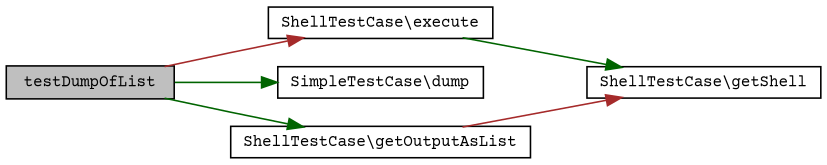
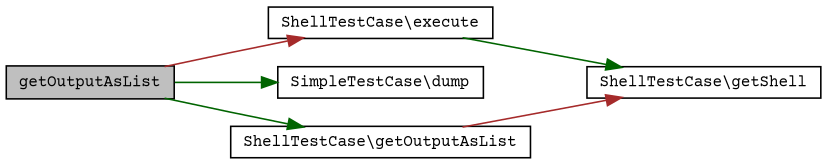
node "testDumpOfList": label "testDumpOfList" -> "getOutputAsList"
